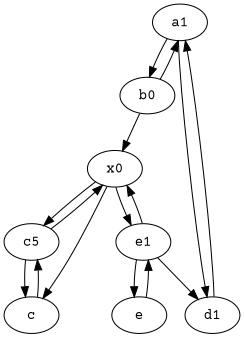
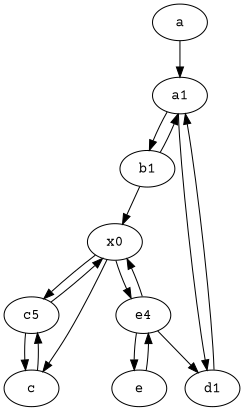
node "a": added
node "b0": label "b0" -> "b1"
node "e1": label "e1" -> "e4"
